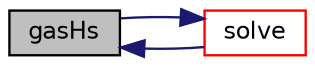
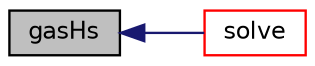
edge "gasHs" -> "solve": removed
